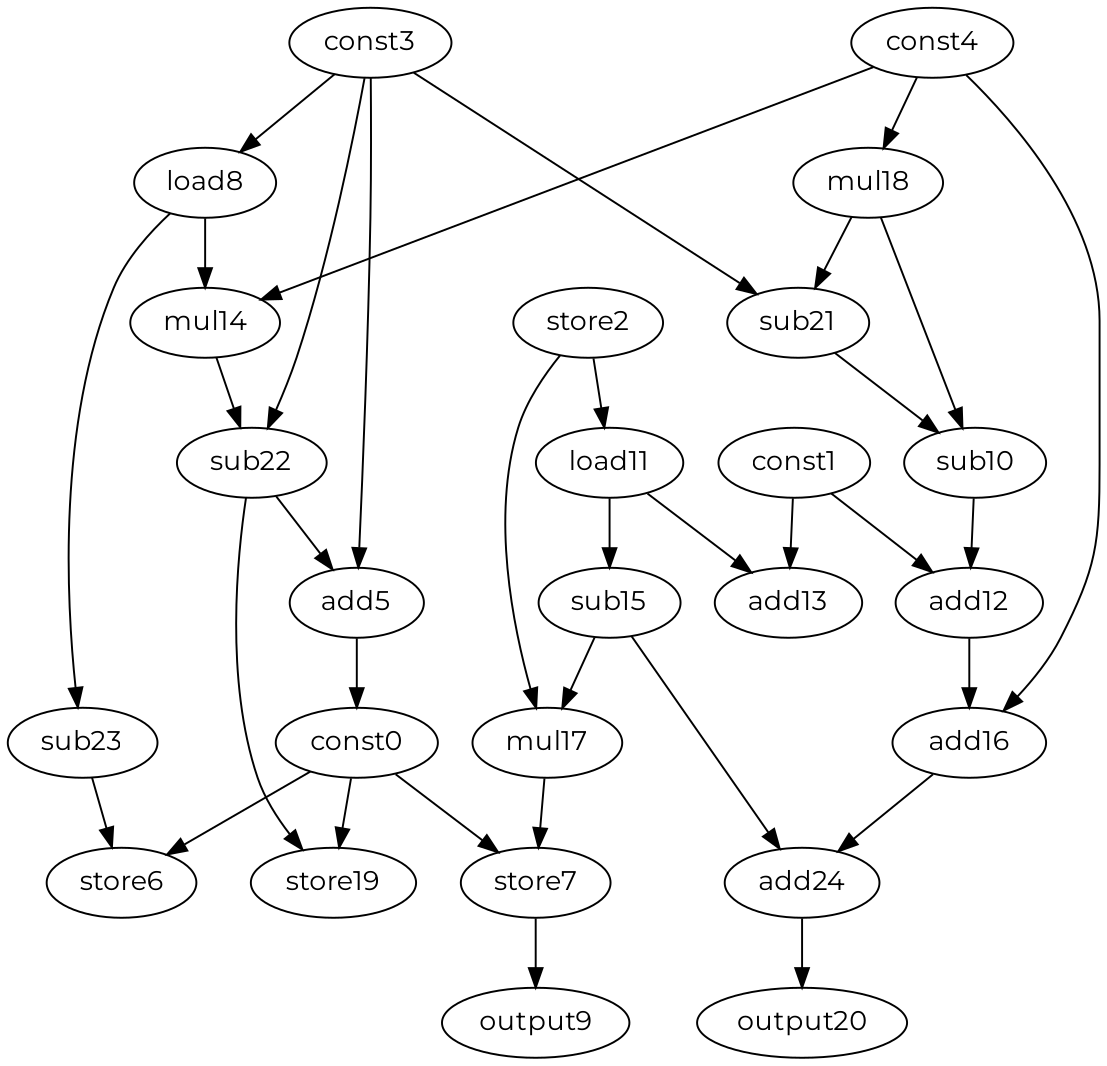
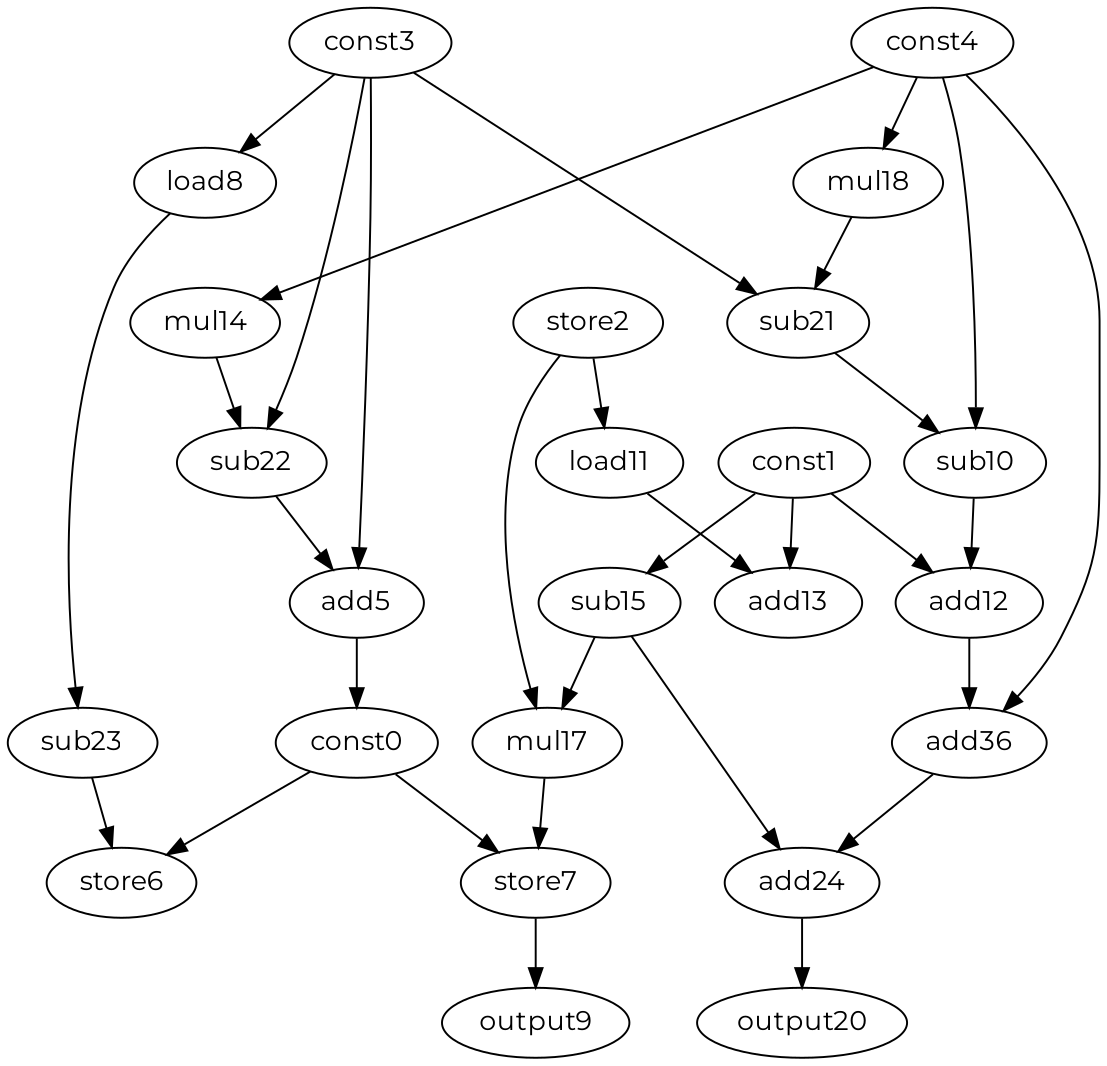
edge "load8" -> "mul14": removed
edge "mul18" -> "sub10": now "const4" -> "sub10"
edge "load11" -> "sub15": now "const1" -> "sub15"
node "add16": label "add16" -> "add36"
node "store19": removed
